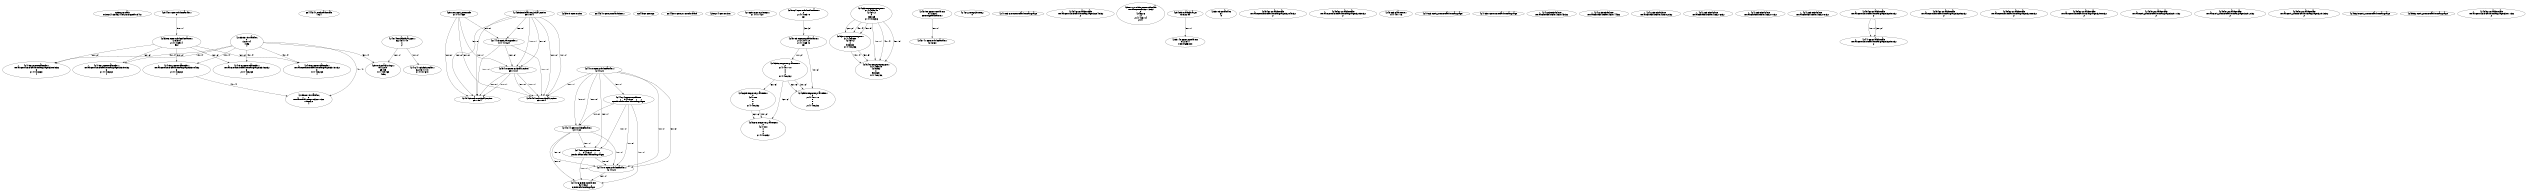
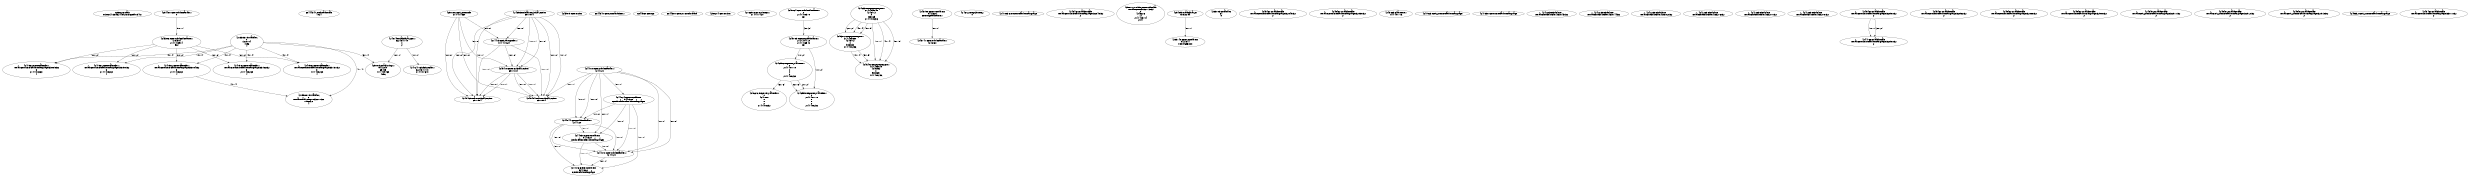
node "4245525.GetSystemDefaultUILanguage": removed
node "4246635.RegQueryValueExW 0 4247000 0 0 0 2147408232": removed
